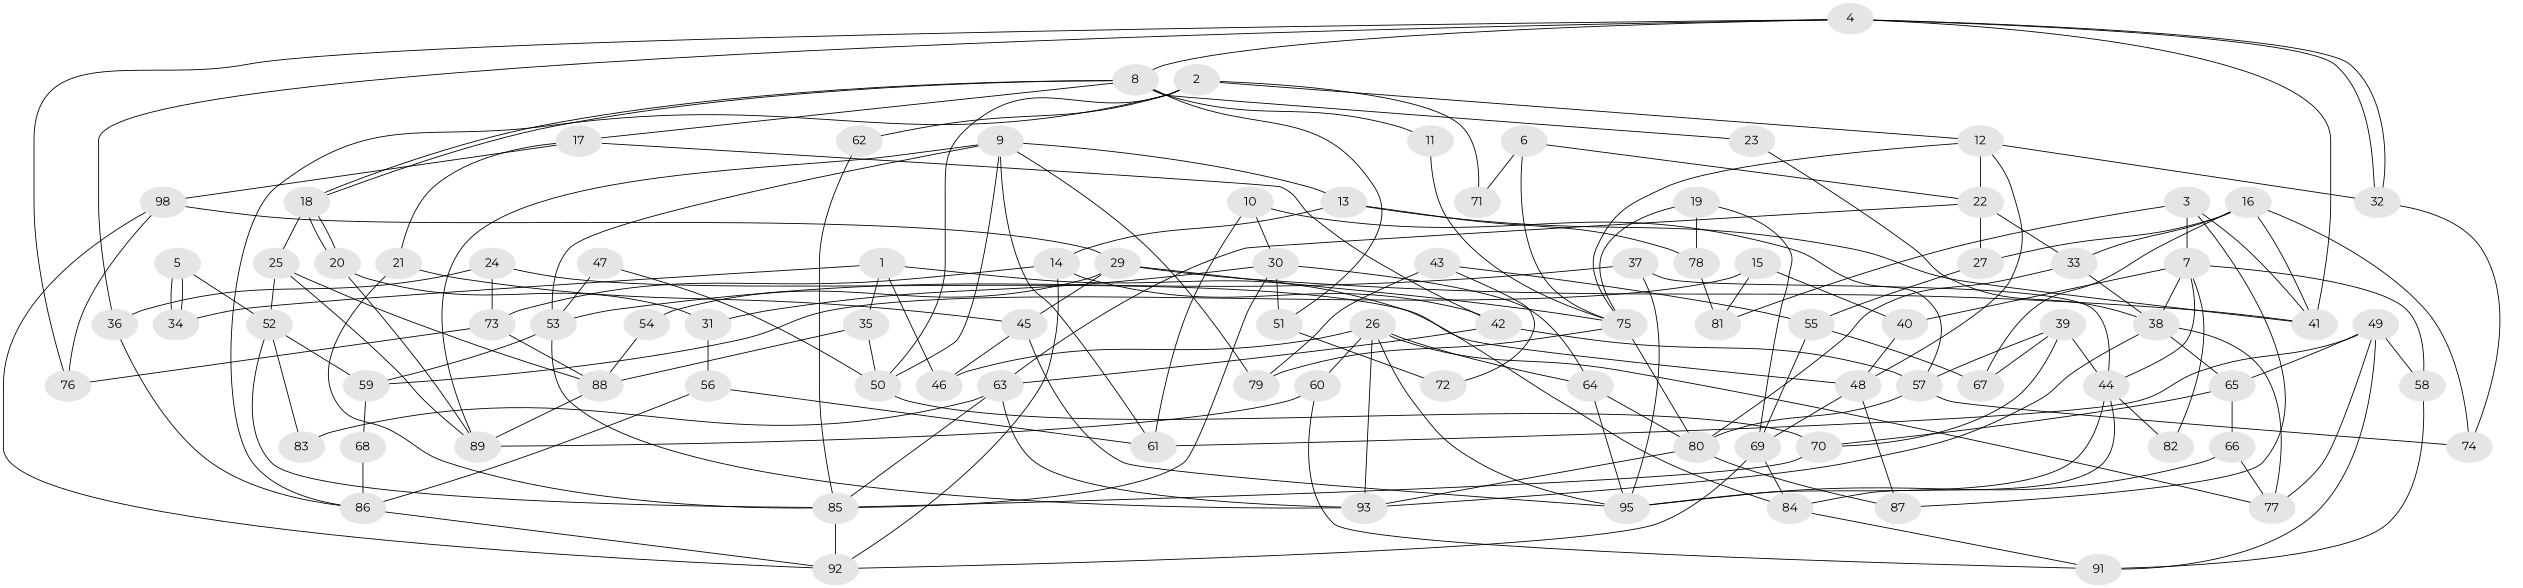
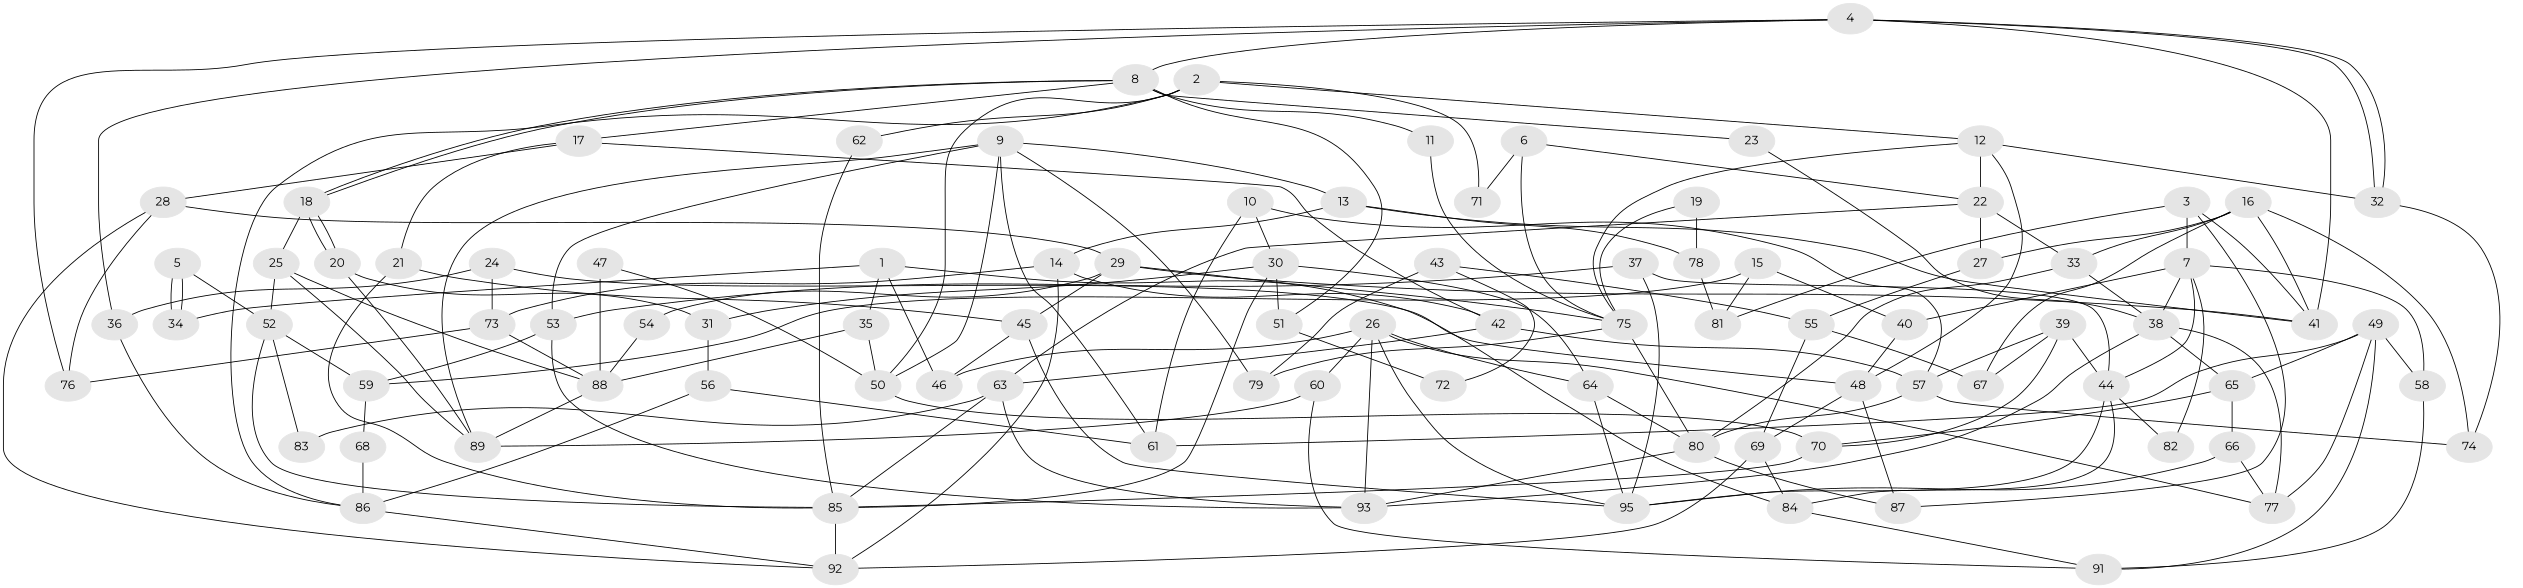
node "98": label "98" -> "28"
edge "47" -- "53": now "47" -- "88"
edge "19" -- "69": removed
